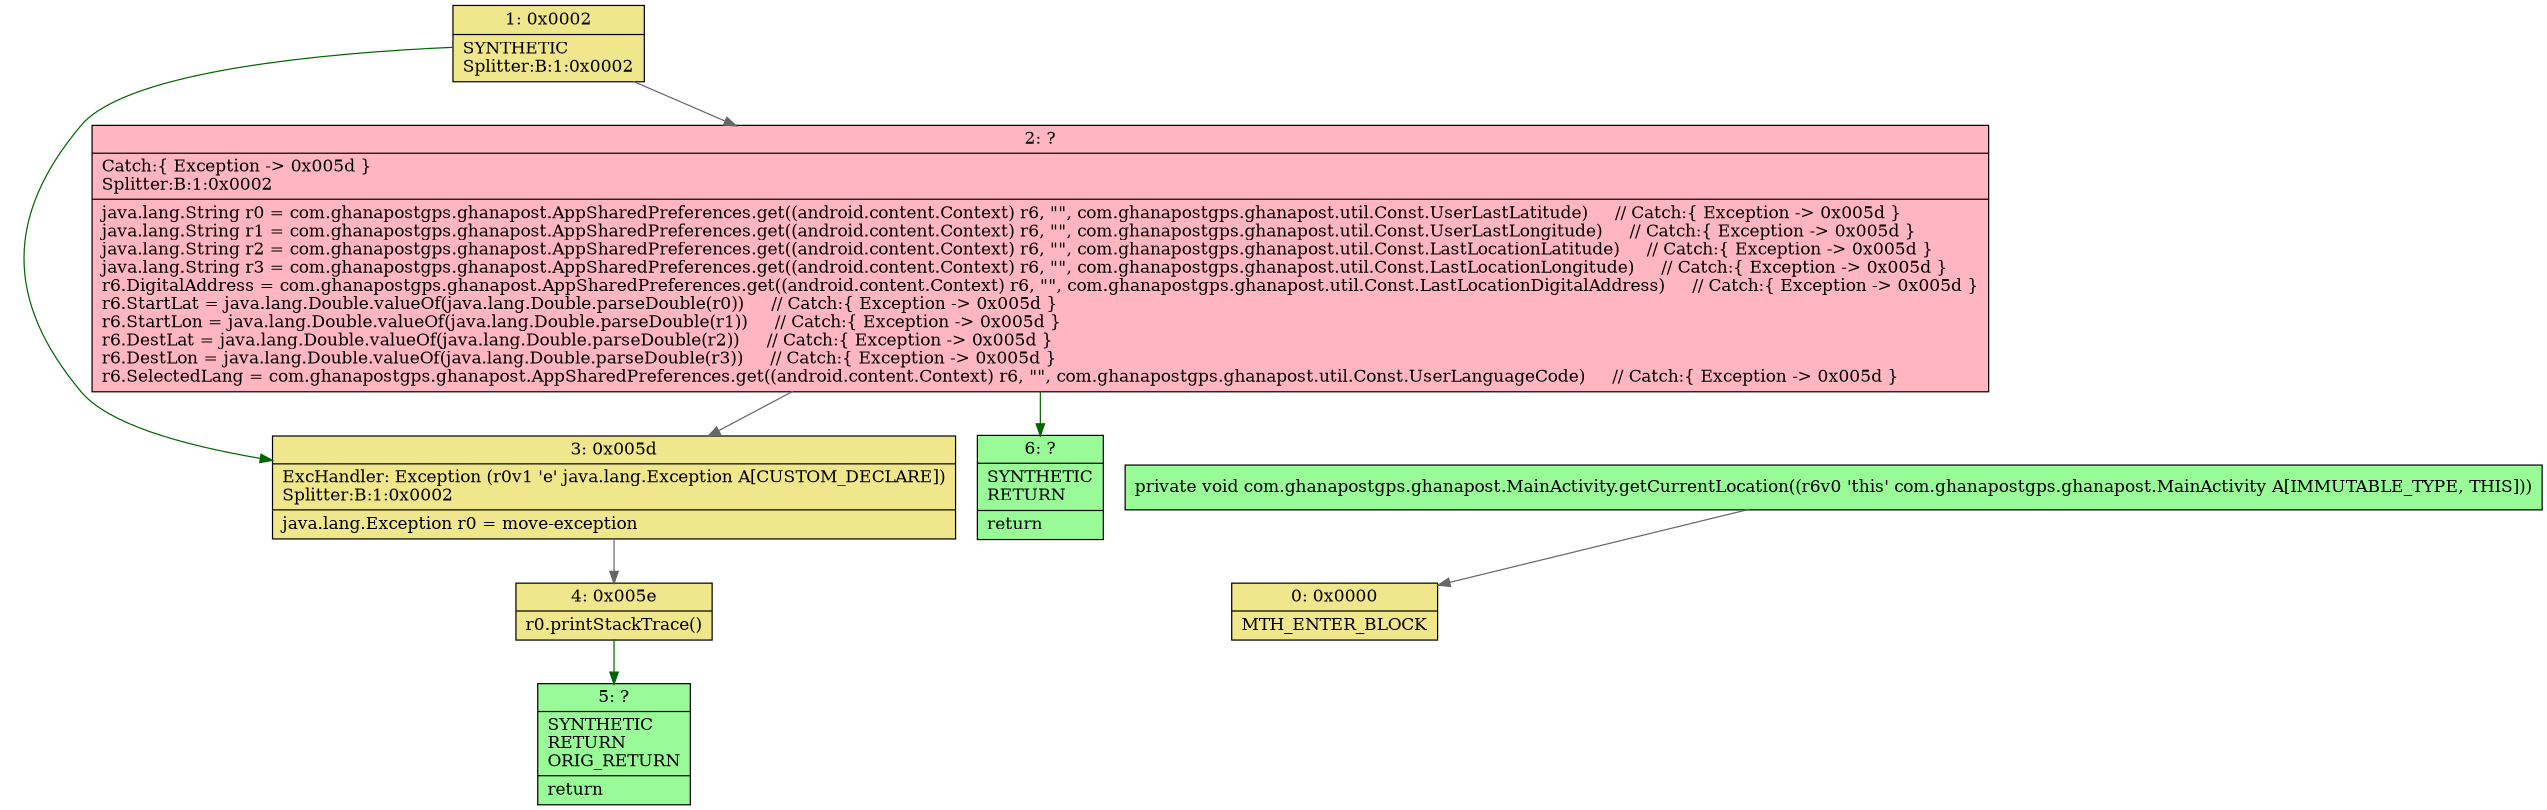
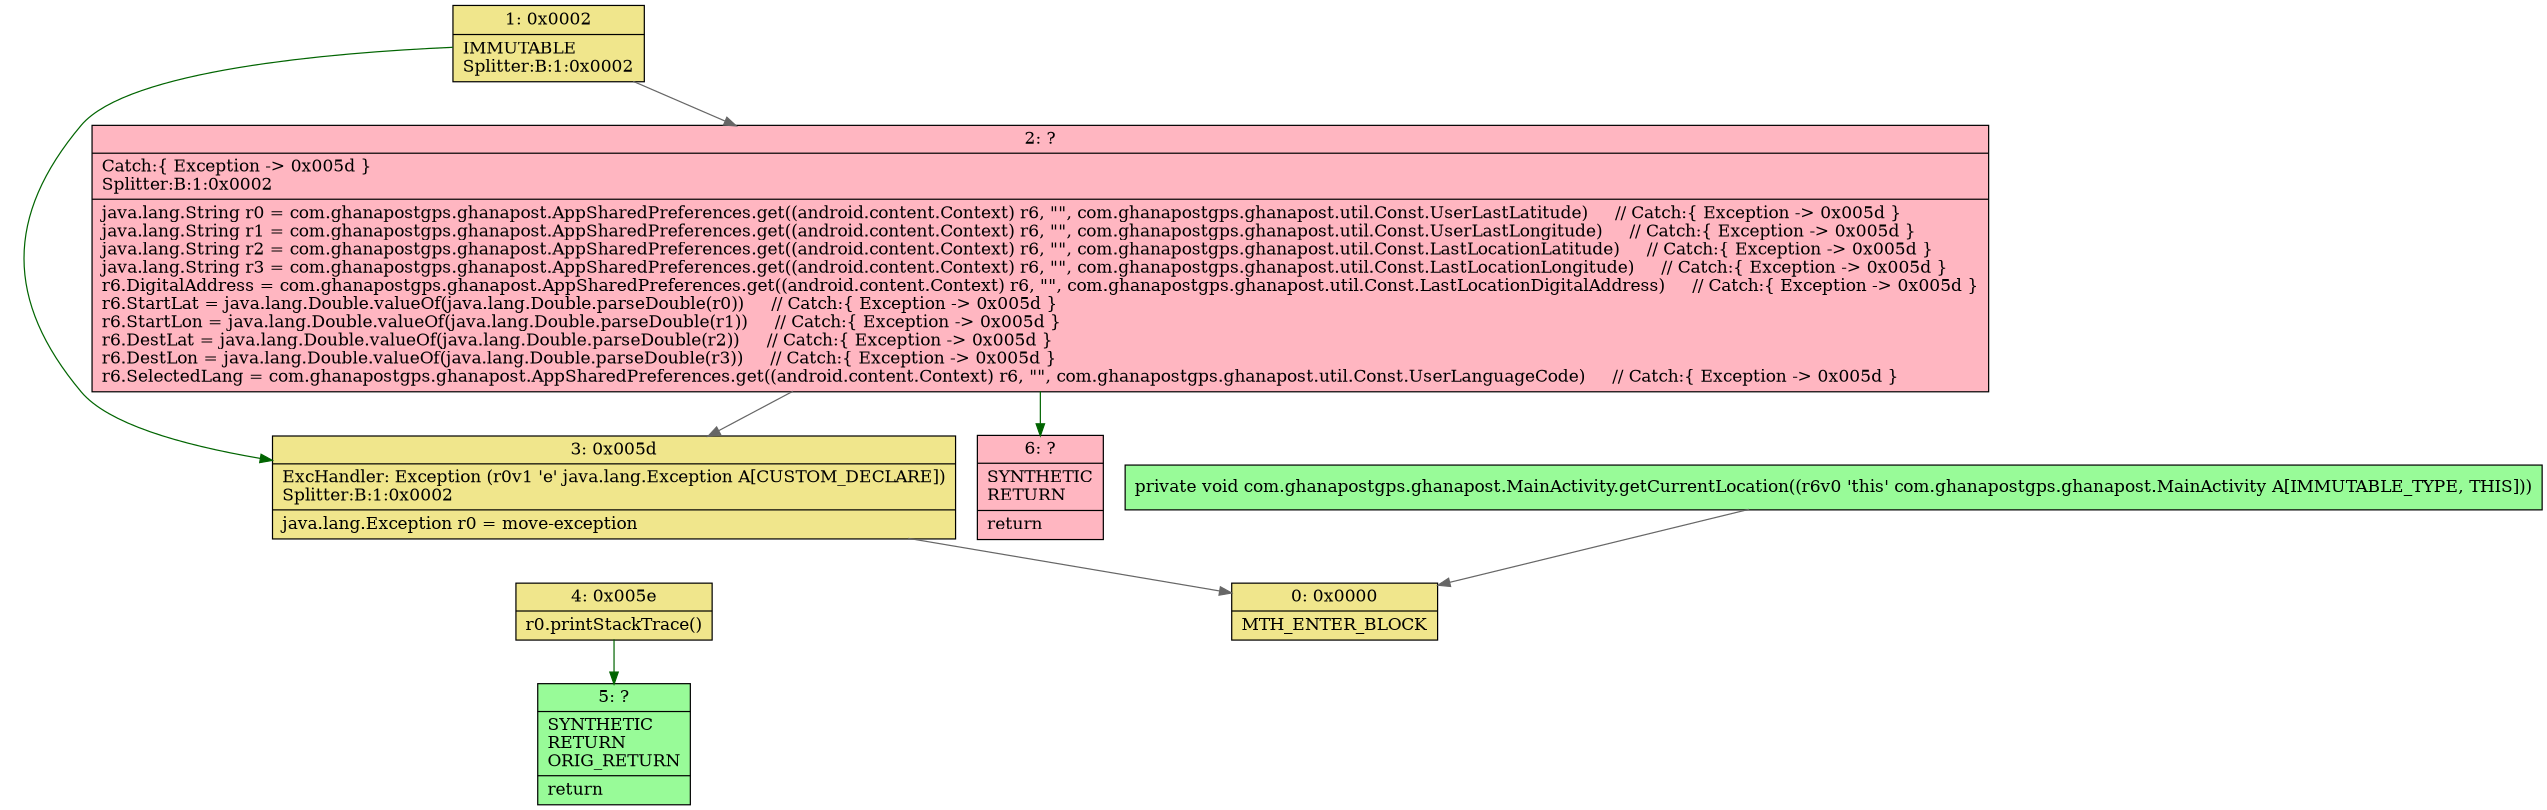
node "1: 0x0002": text "SYNTHETIC" -> "IMMUTABLE"
node "6: ?": fillcolor palegreen -> lightpink
edge "3: 0x005d" -> "4: 0x005e": now "3: 0x005d" -> "0: 0x0000"
